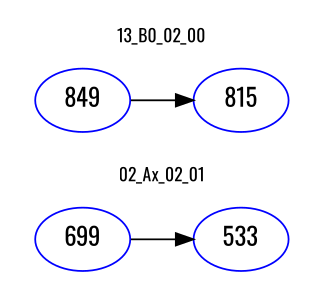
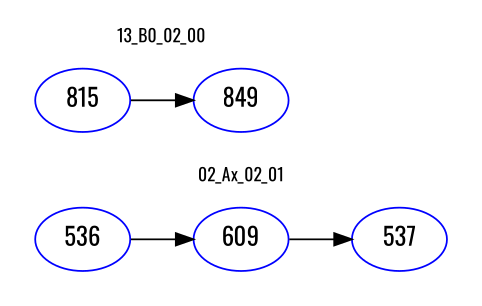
edge "849" -> "815": reversed
node "536": added
node "699": label "699" -> "609"
node "533": label "533" -> "537"
